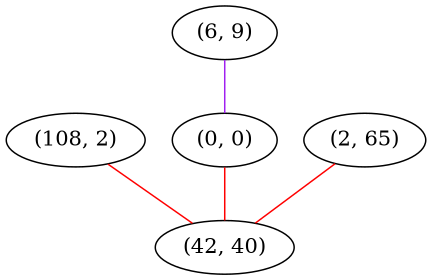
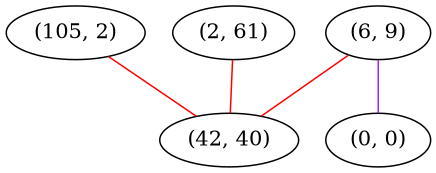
node "(108, 2)": label "(108, 2)" -> "(105, 2)"
node "(2, 65)": label "(2, 65)" -> "(2, 61)"
edge "(0, 0)" -- "(42, 40)": now "(6, 9)" -- "(42, 40)"
